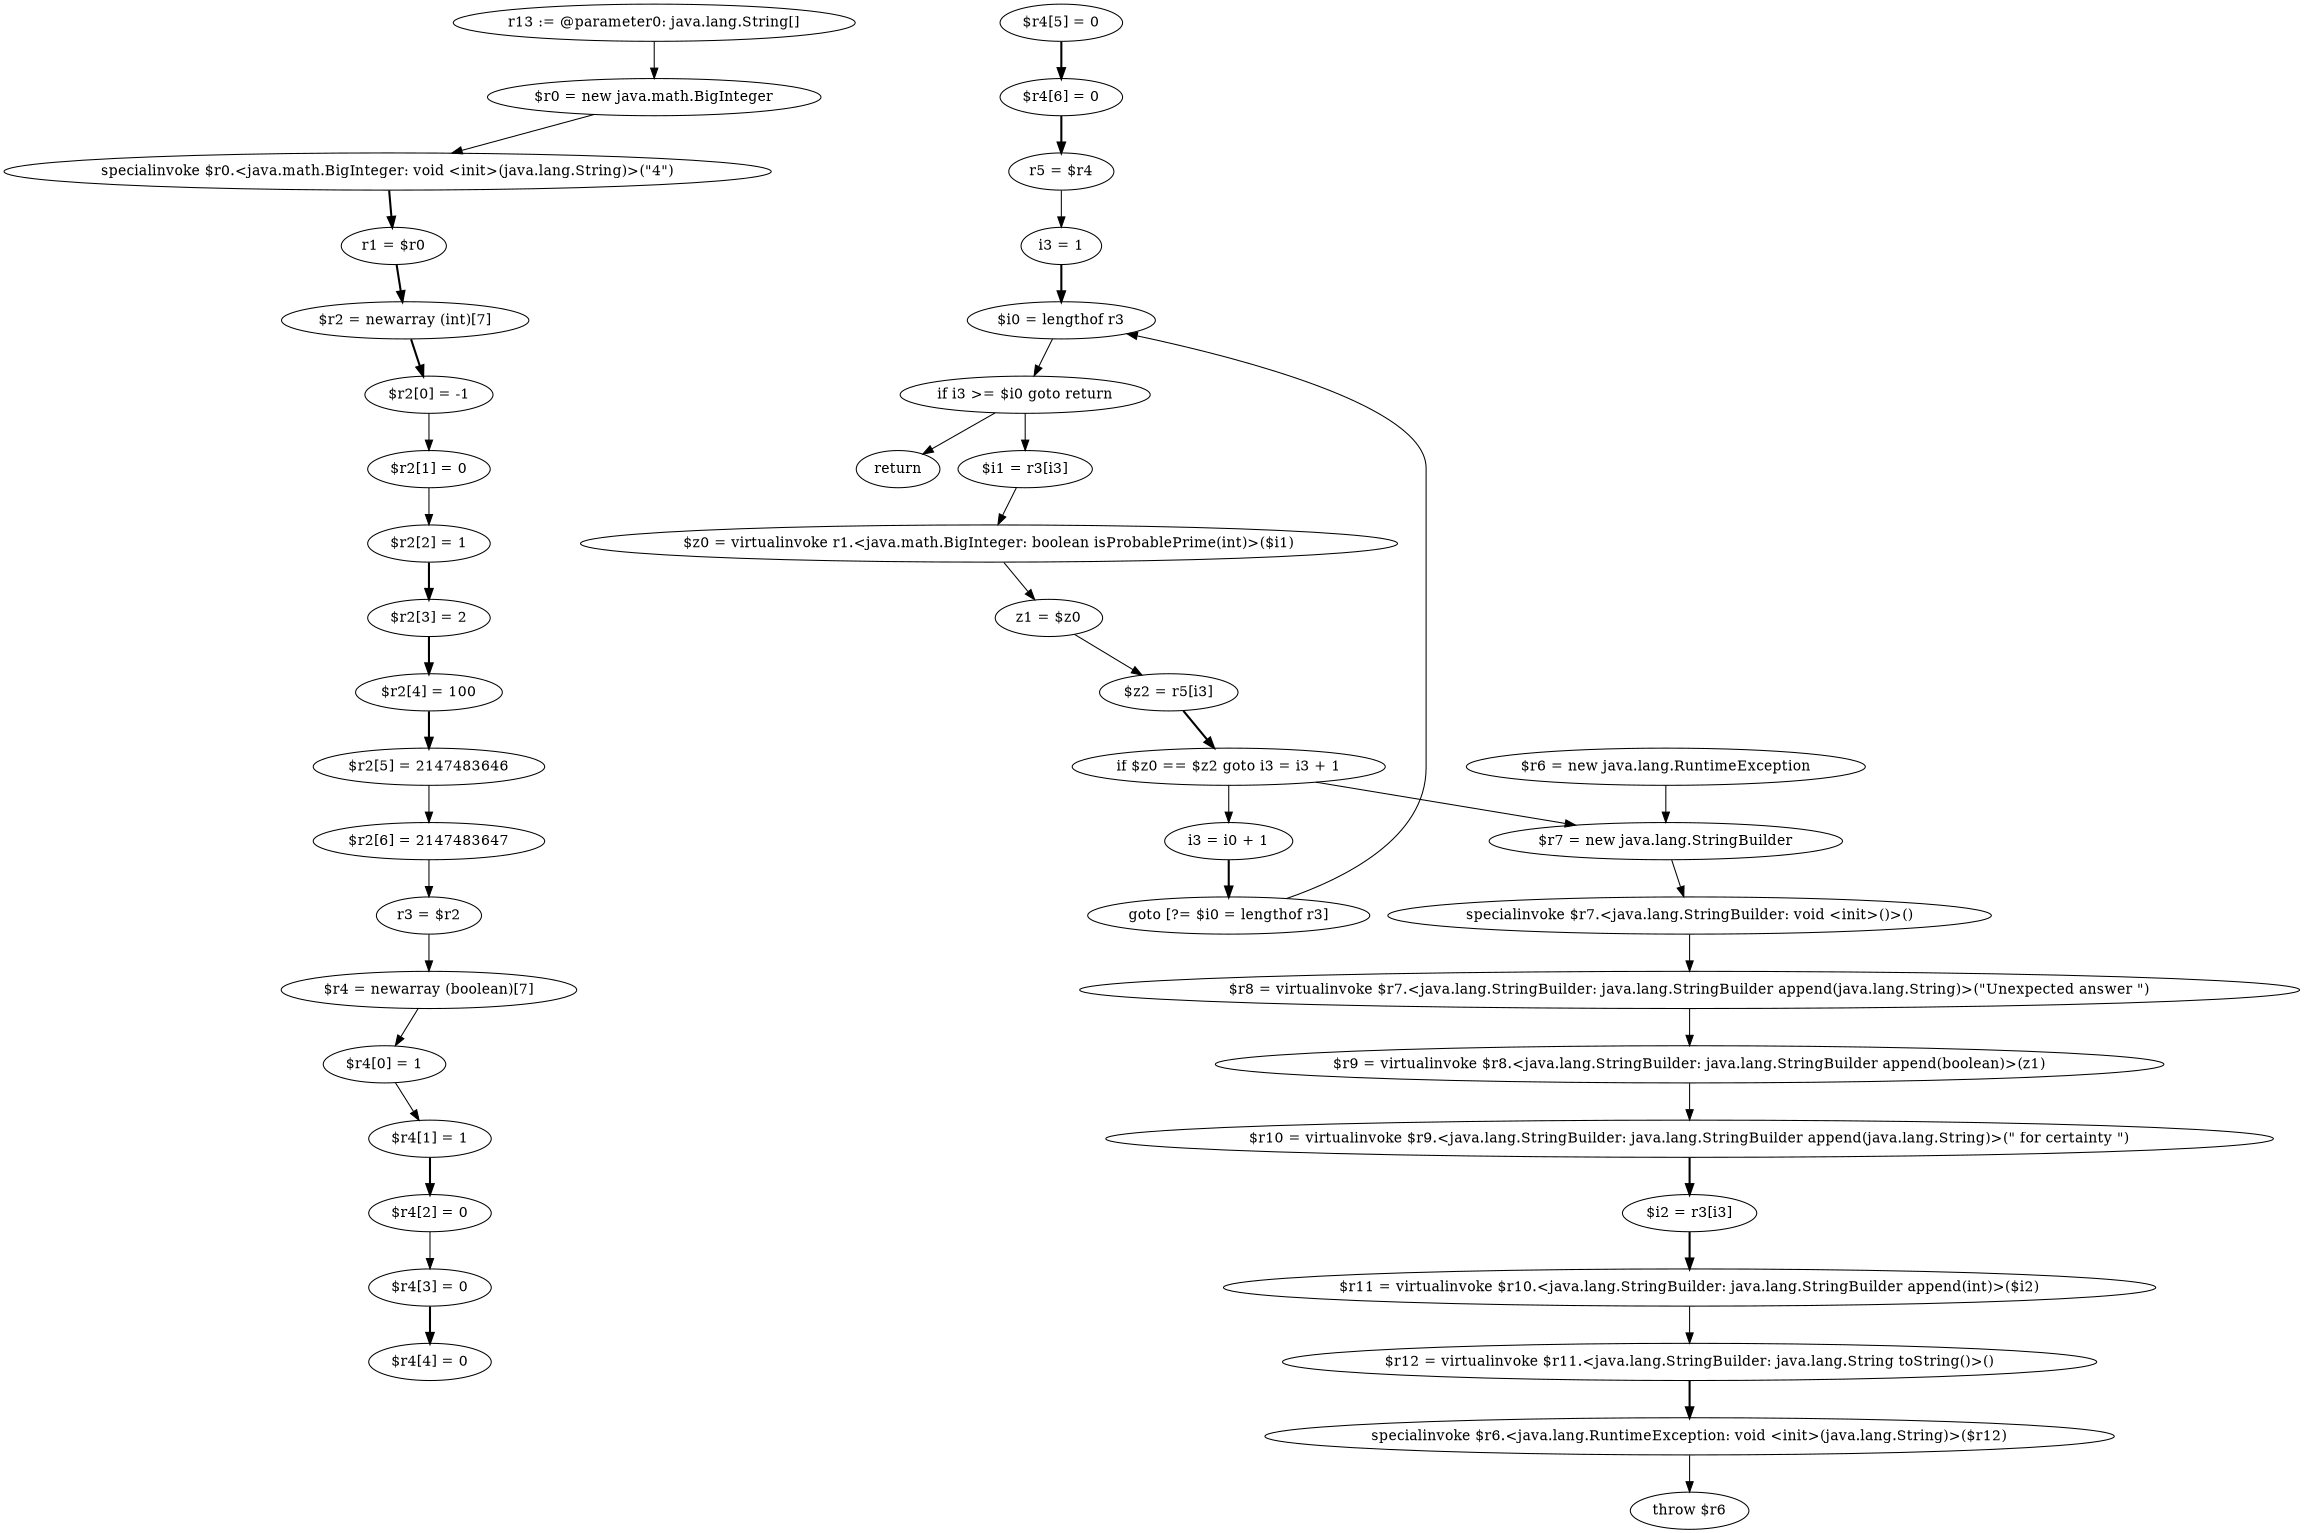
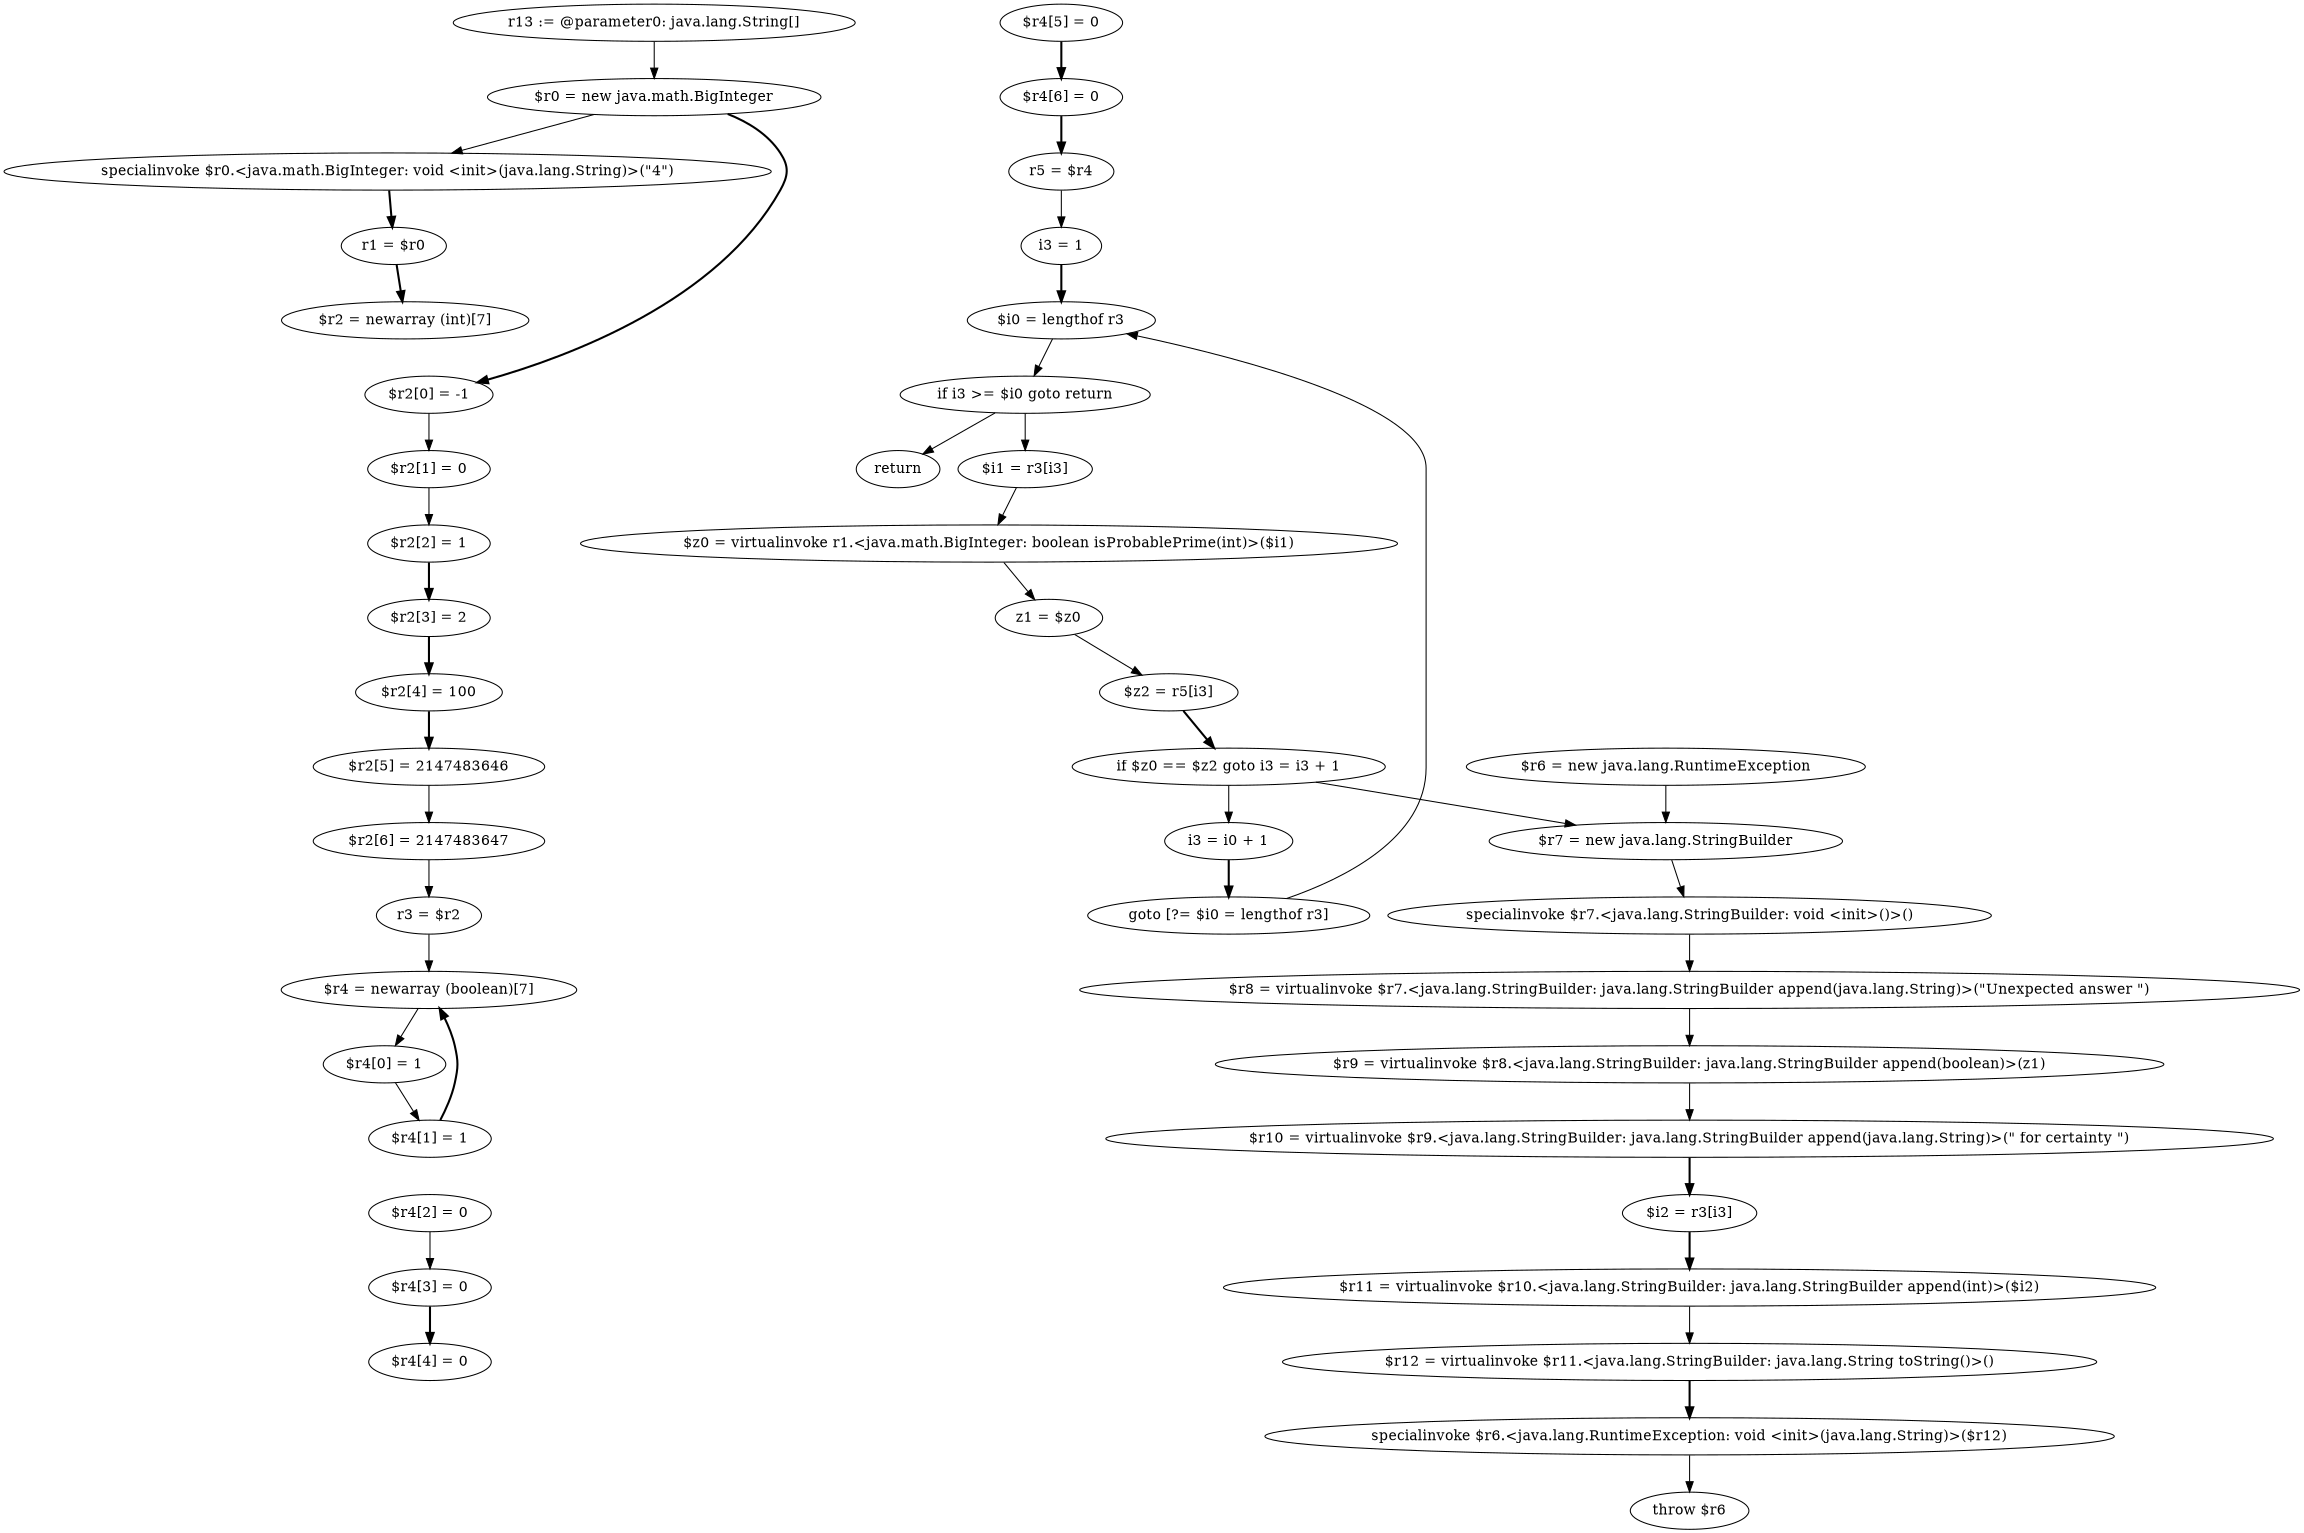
edge "$r2 = newarray (int)[7]" -> "$r2[0] = -1": now "$r0 = new java.math.BigInteger" -> "$r2[0] = -1"
edge "$r4[1] = 1" -> "$r4[2] = 0": now "$r4[1] = 1" -> "$r4 = newarray (boolean)[7]"
